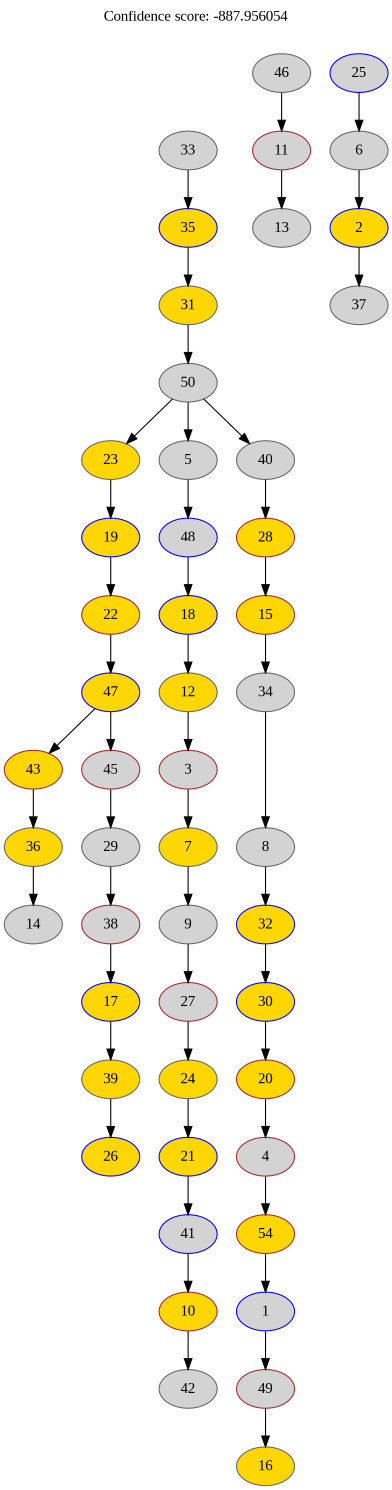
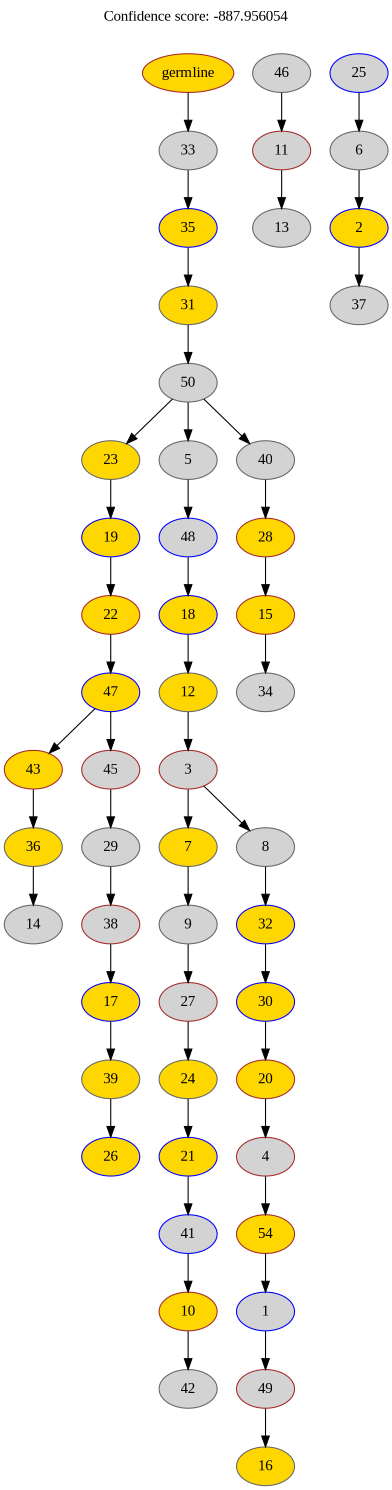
node "germline": added
edge "34" -> "8": now "3" -> "8"
